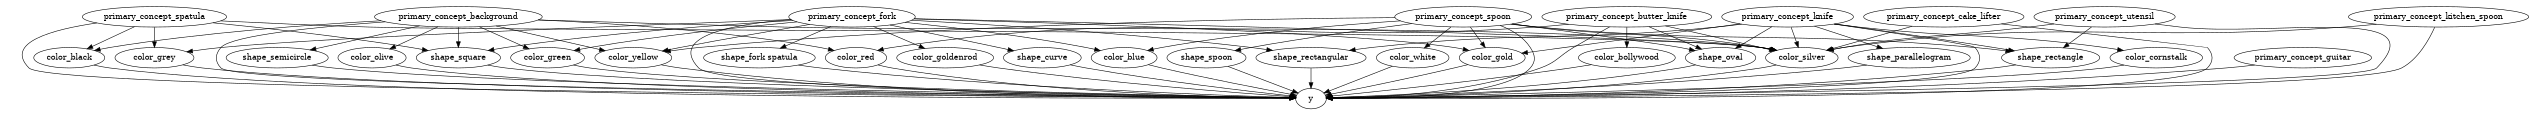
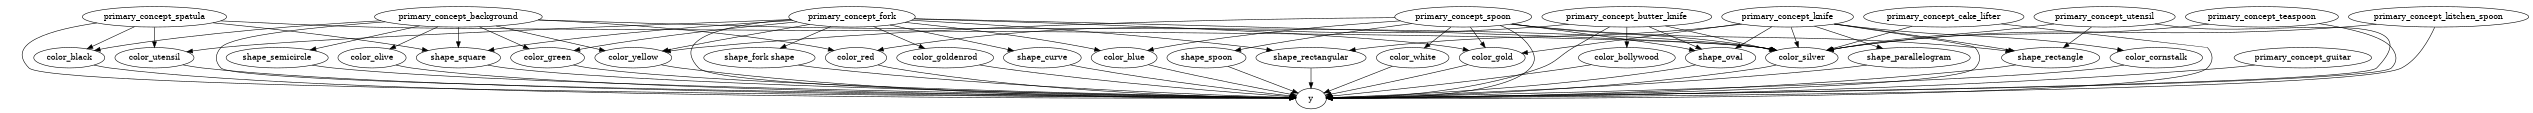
node "primary_concept_teaspoon": added
node "color_grey": label "color_grey" -> "color_utensil"
node "shape_fork spatula": label "shape_fork spatula" -> "shape_fork shape"
